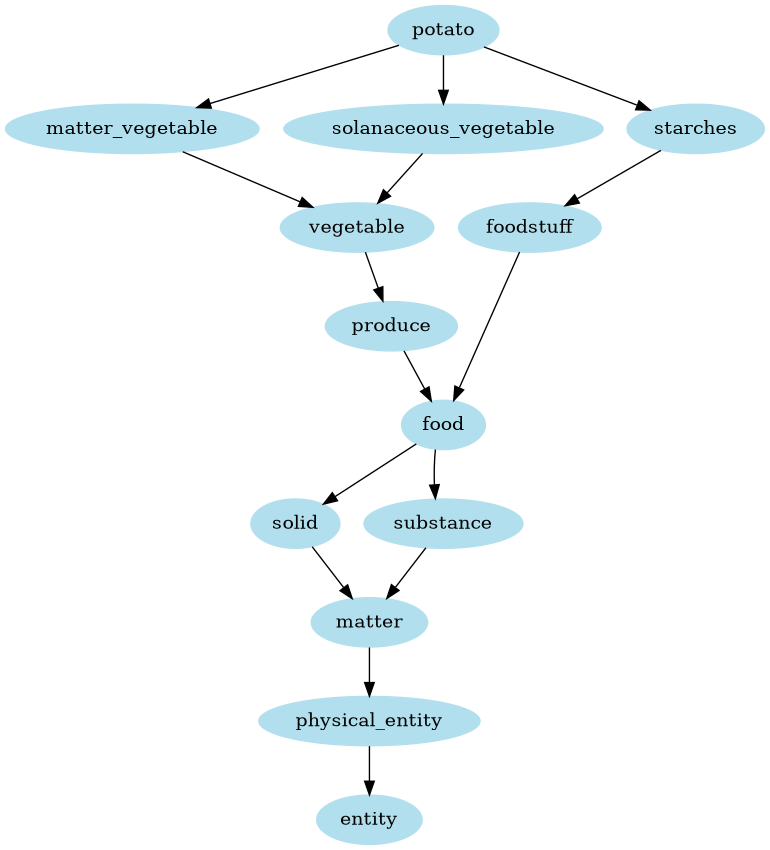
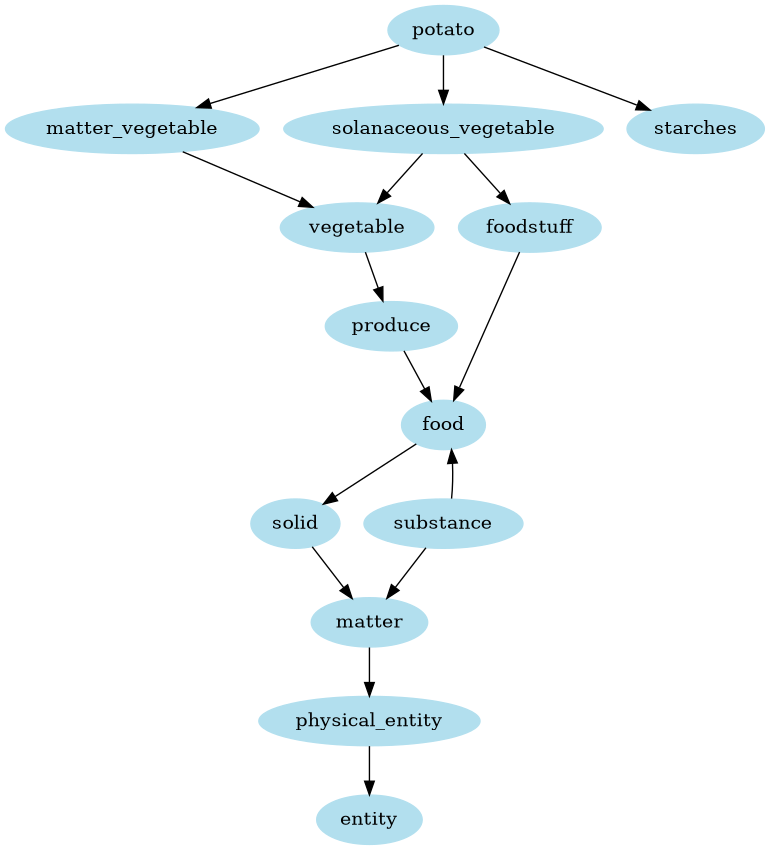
edge "starches" -> "foodstuff": now "solanaceous_vegetable" -> "foodstuff"
edge "food" -> "substance": reversed
